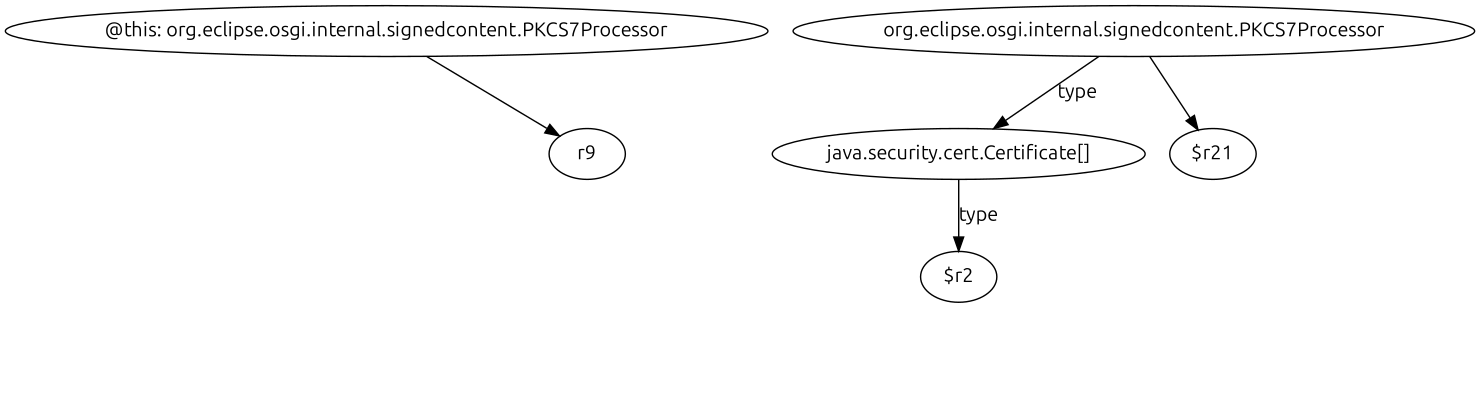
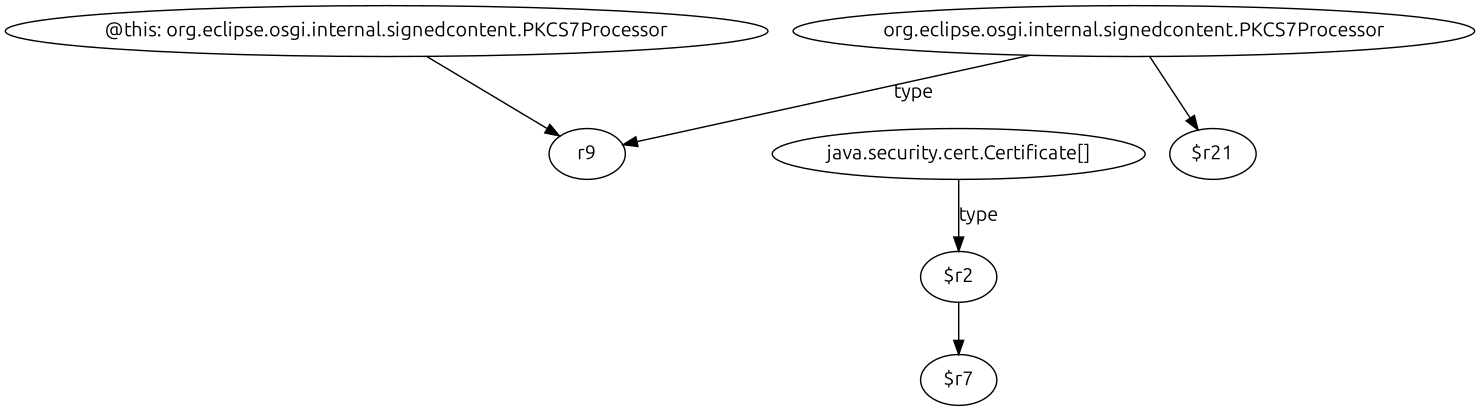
edge "org.eclipse.osgi.internal.signedcontent.PKCS7Processor" -> "java.security.cert.Certificate[]": now "org.eclipse.osgi.internal.signedcontent.PKCS7Processor" -> "r9"
node "$r7": added
